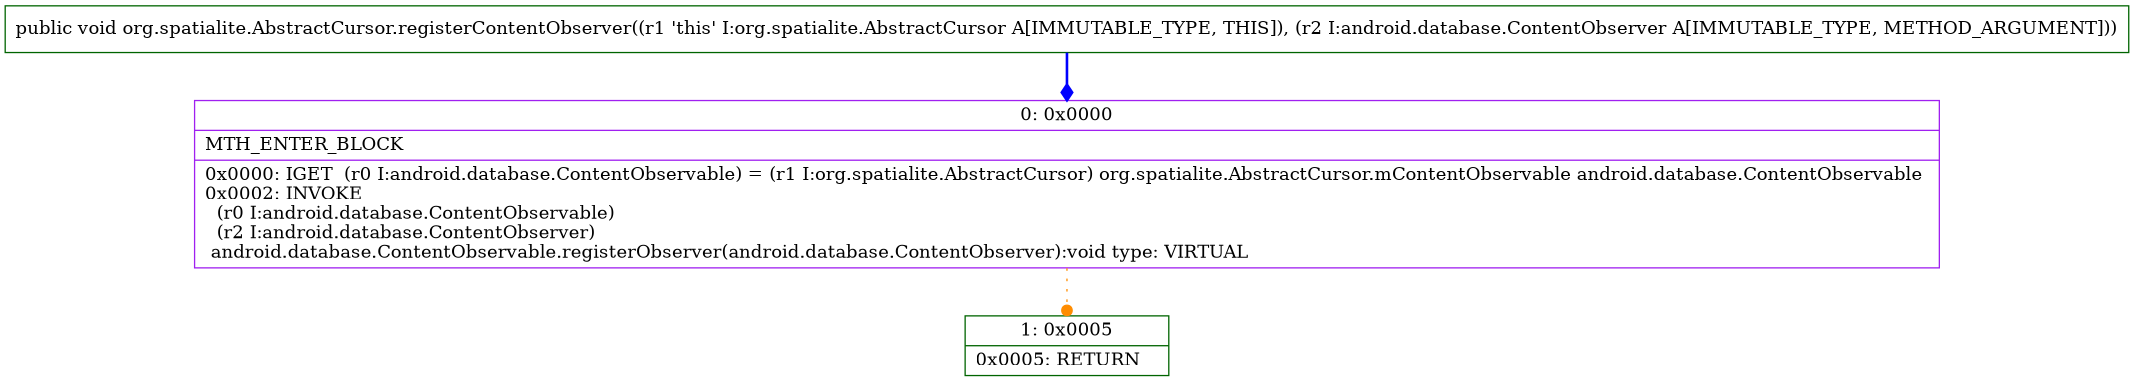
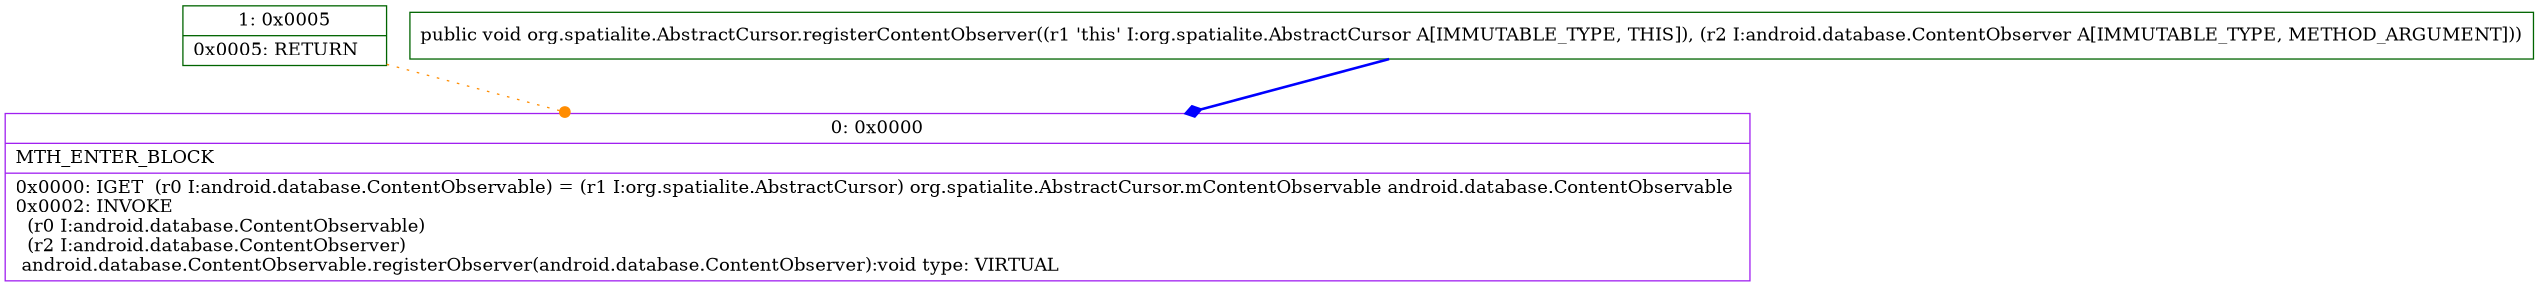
edge "0: 0x0000" -> "1: 0x0005": reversed
